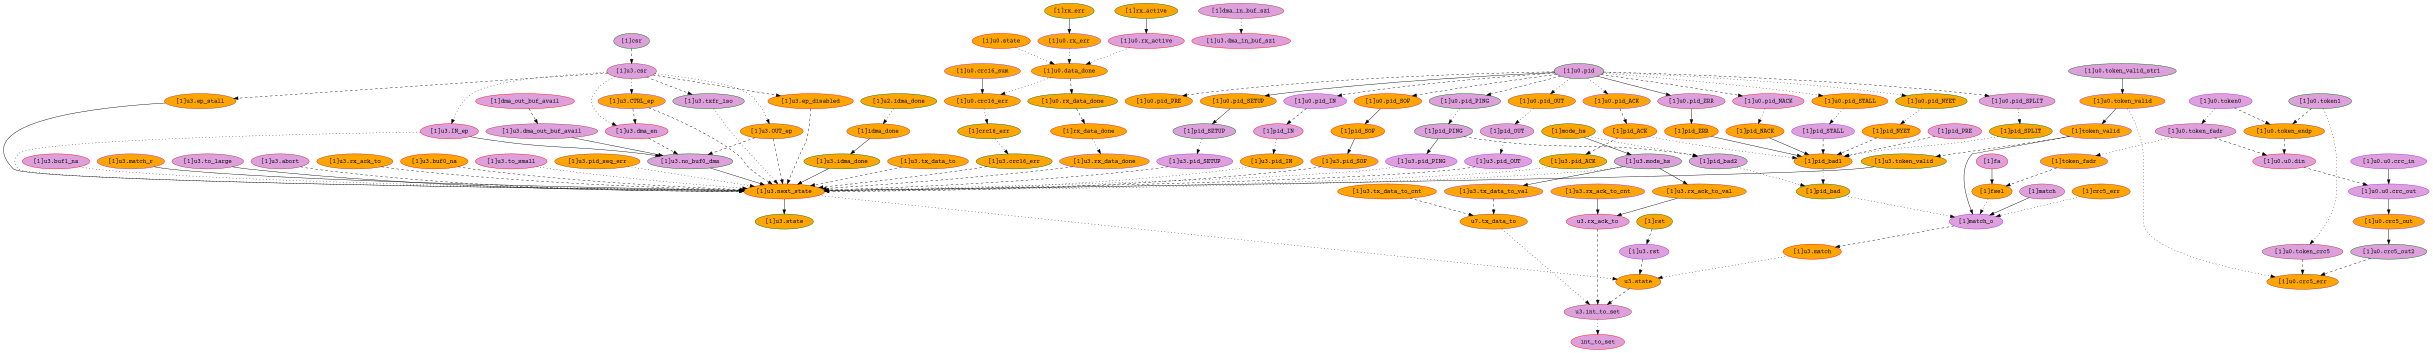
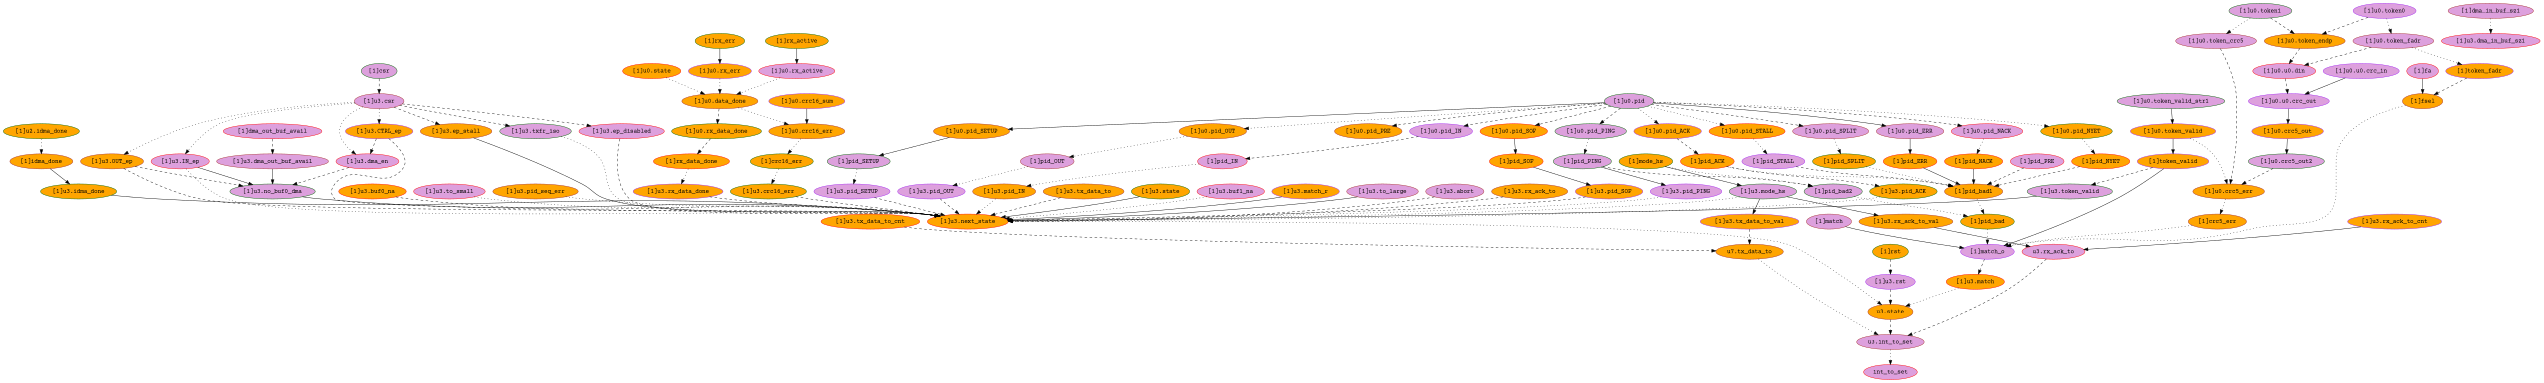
node "[1]u3.ep_disabled": fillcolor orange -> plum
node "[1]u3.token_valid": fillcolor orange -> plum
edge "[1]u3.next_state" -> "[1]u3.state": reversed
edge "[1]u0.crc5_err" -> "[1]crc5_err": added
